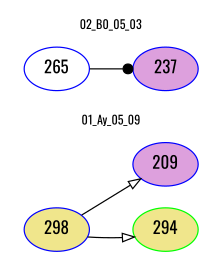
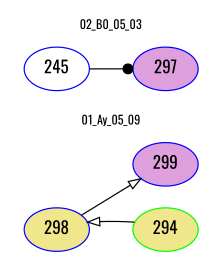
node "265": label "265" -> "245"
node "237": label "237" -> "297"
node "209": label "209" -> "299"
edge "298" -> "294": reversed
